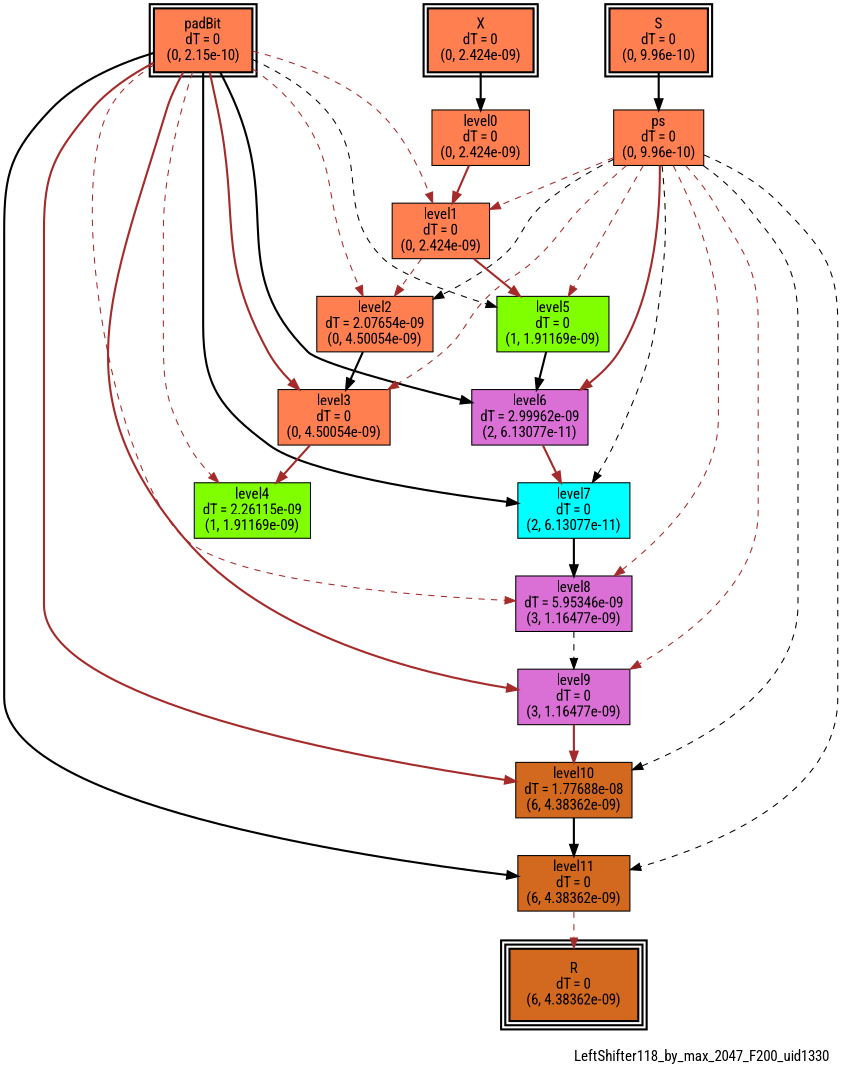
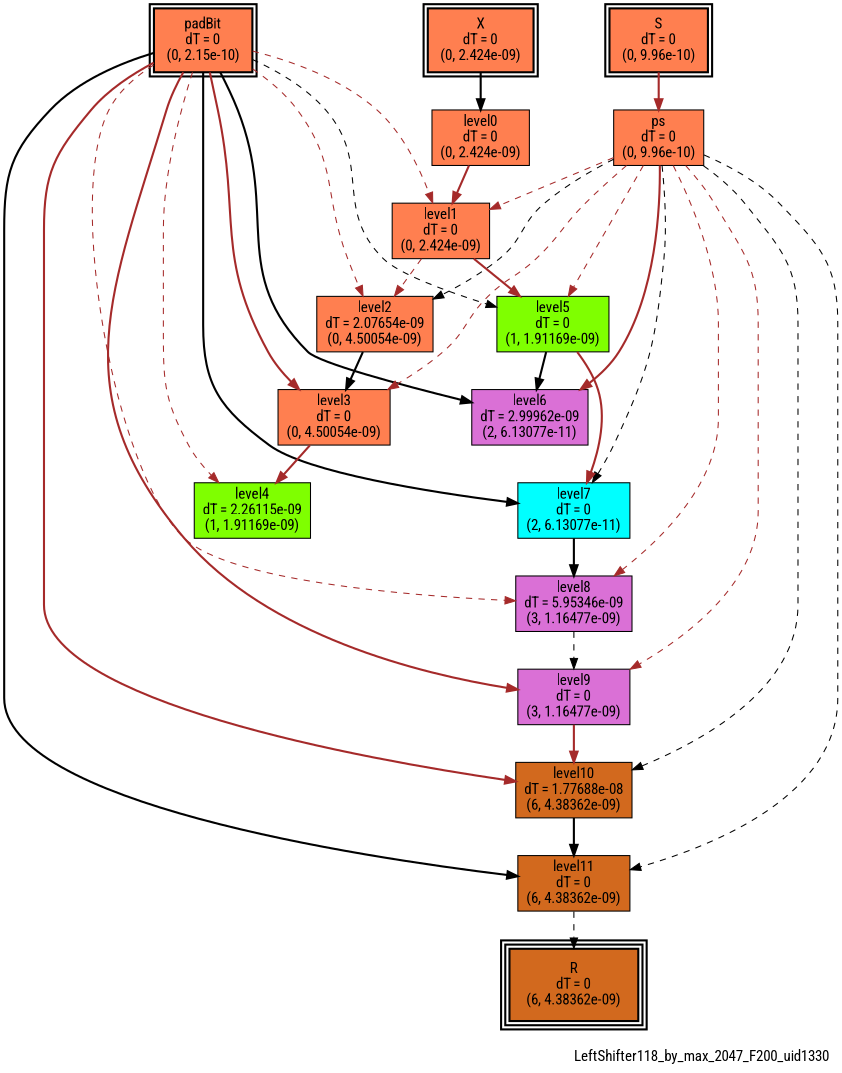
edge "S dT = 0 (0, 9.96e-10)" -> "ps dT = 0 (0, 9.96e-10)": color black -> brown
edge "level6 dT = 2.99962e-09 (2, 6.13077e-11)" -> "level7 dT = 0 (2, 6.13077e-11)": now "level5 dT = 0 (1, 1.91169e-09)" -> "level7 dT = 0 (2, 6.13077e-11)"
edge "level11 dT = 0 (6, 4.38362e-09)" -> "R dT = 0 (6, 4.38362e-09)": color brown -> black
